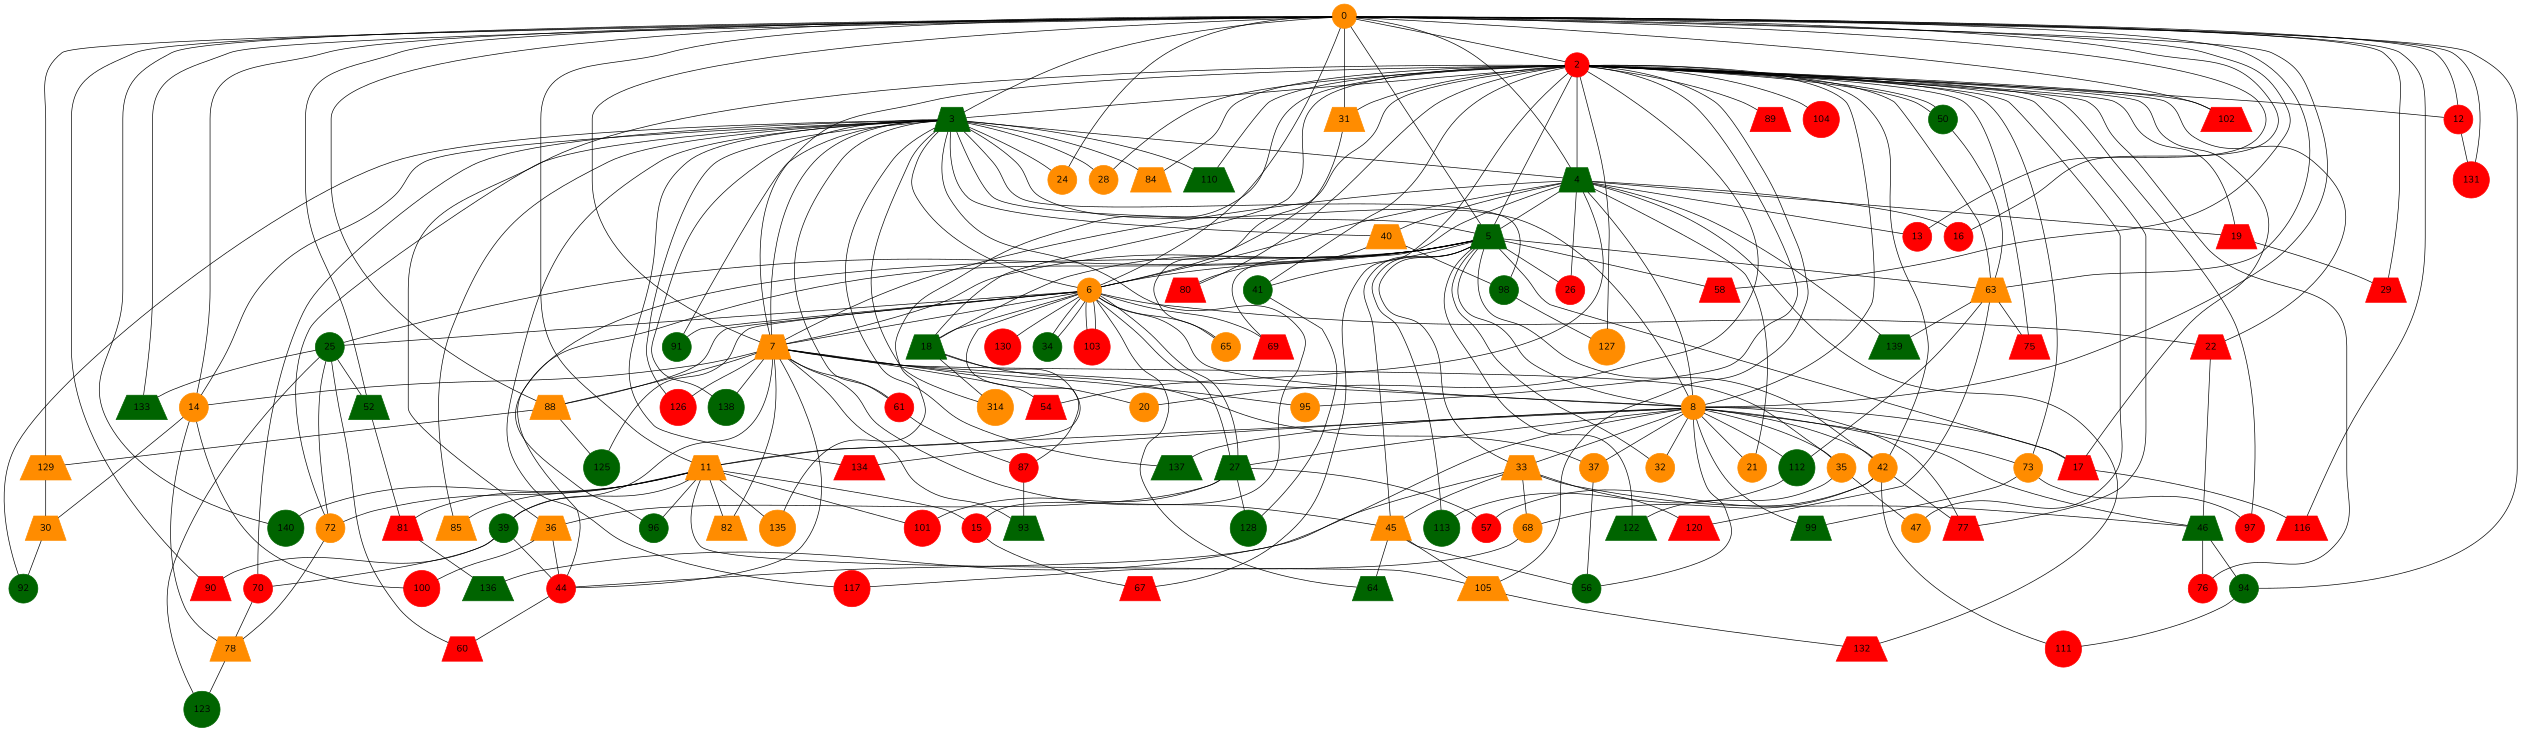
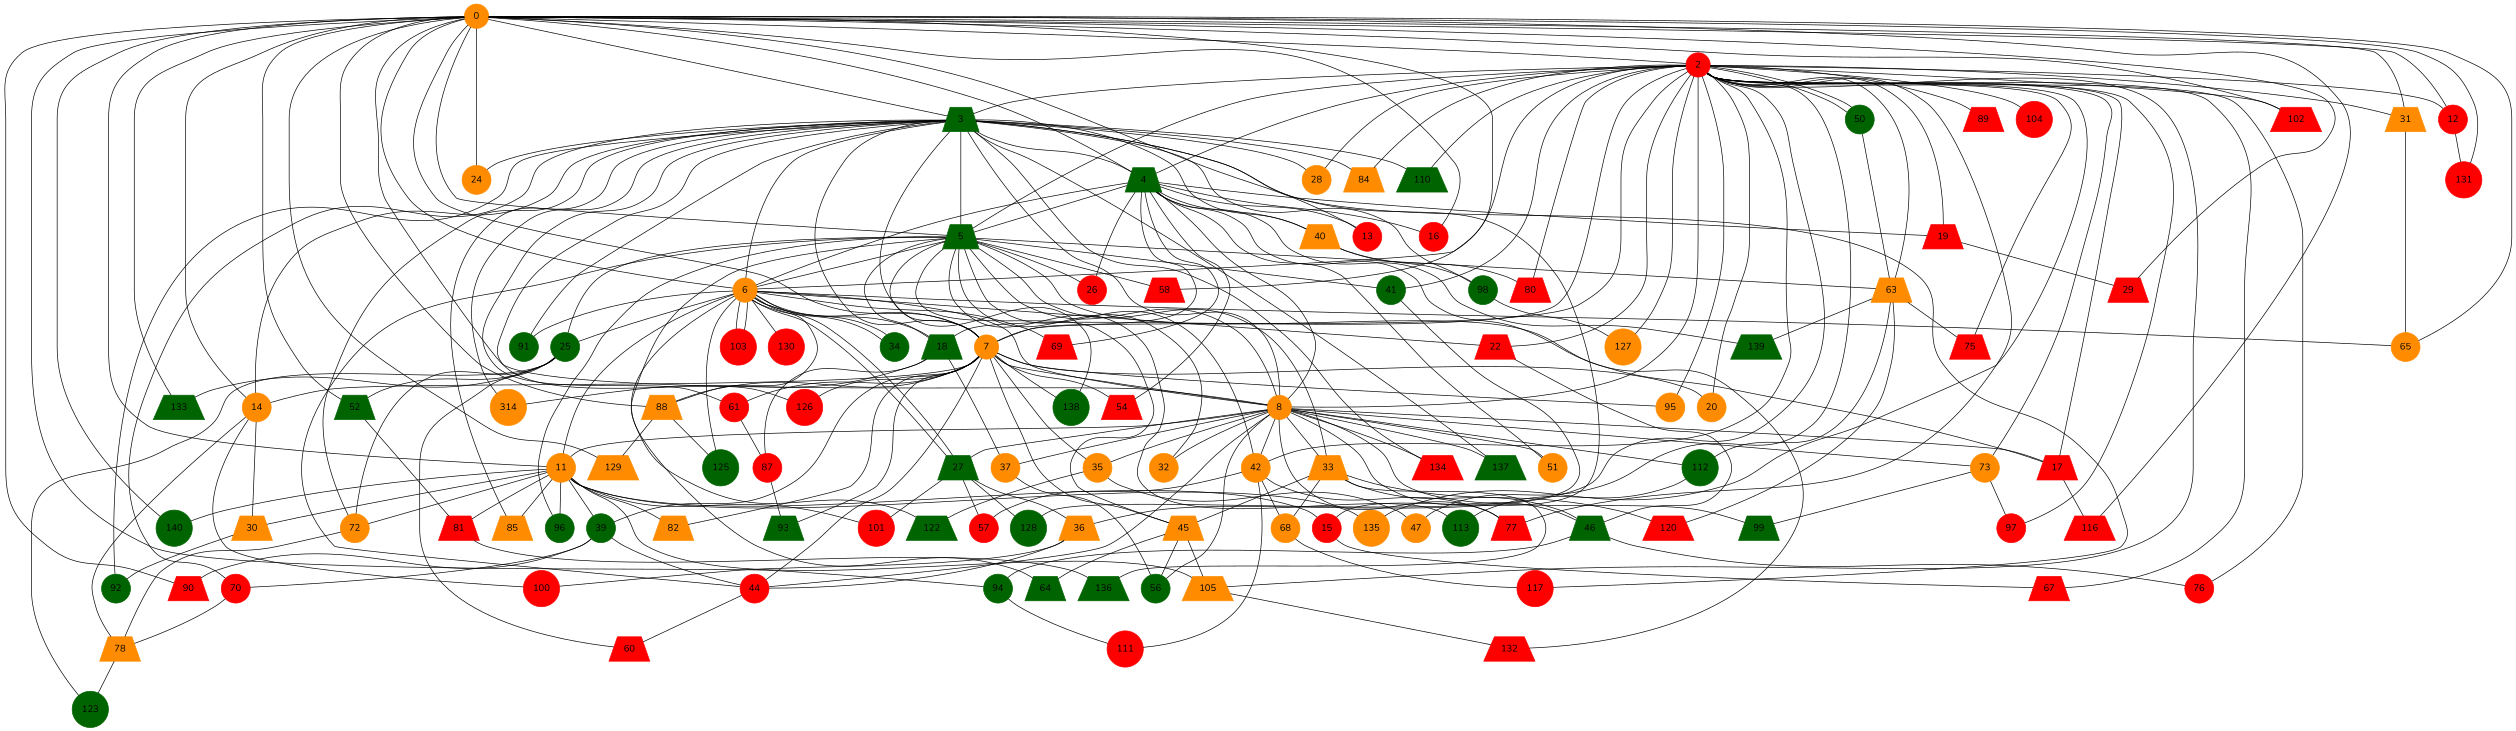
edge "0" -- "63": now "0" -- "65"
node "7": shape trapezium -> circle
node "11": shape trapezium -> circle
node "21": label "21" -> "51"
edge "129" -- "30": now "11" -- "30"
